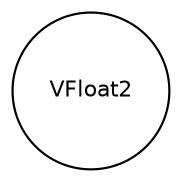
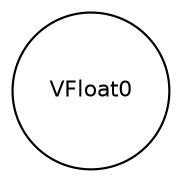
node "VFloat2": label "VFloat2" -> "VFloat0"
